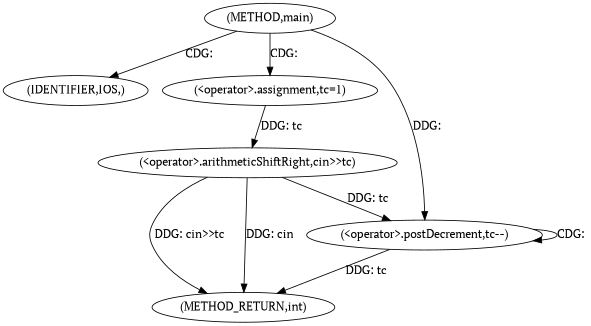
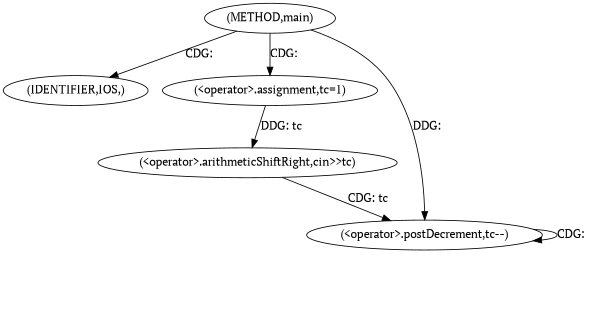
edge "(<operator>.arithmeticShiftRight,cin>>tc)" -> "(<operator>.postDecrement,tc--)": label "DDG: tc" -> "CDG: tc"
node "(METHOD_RETURN,int)": removed
